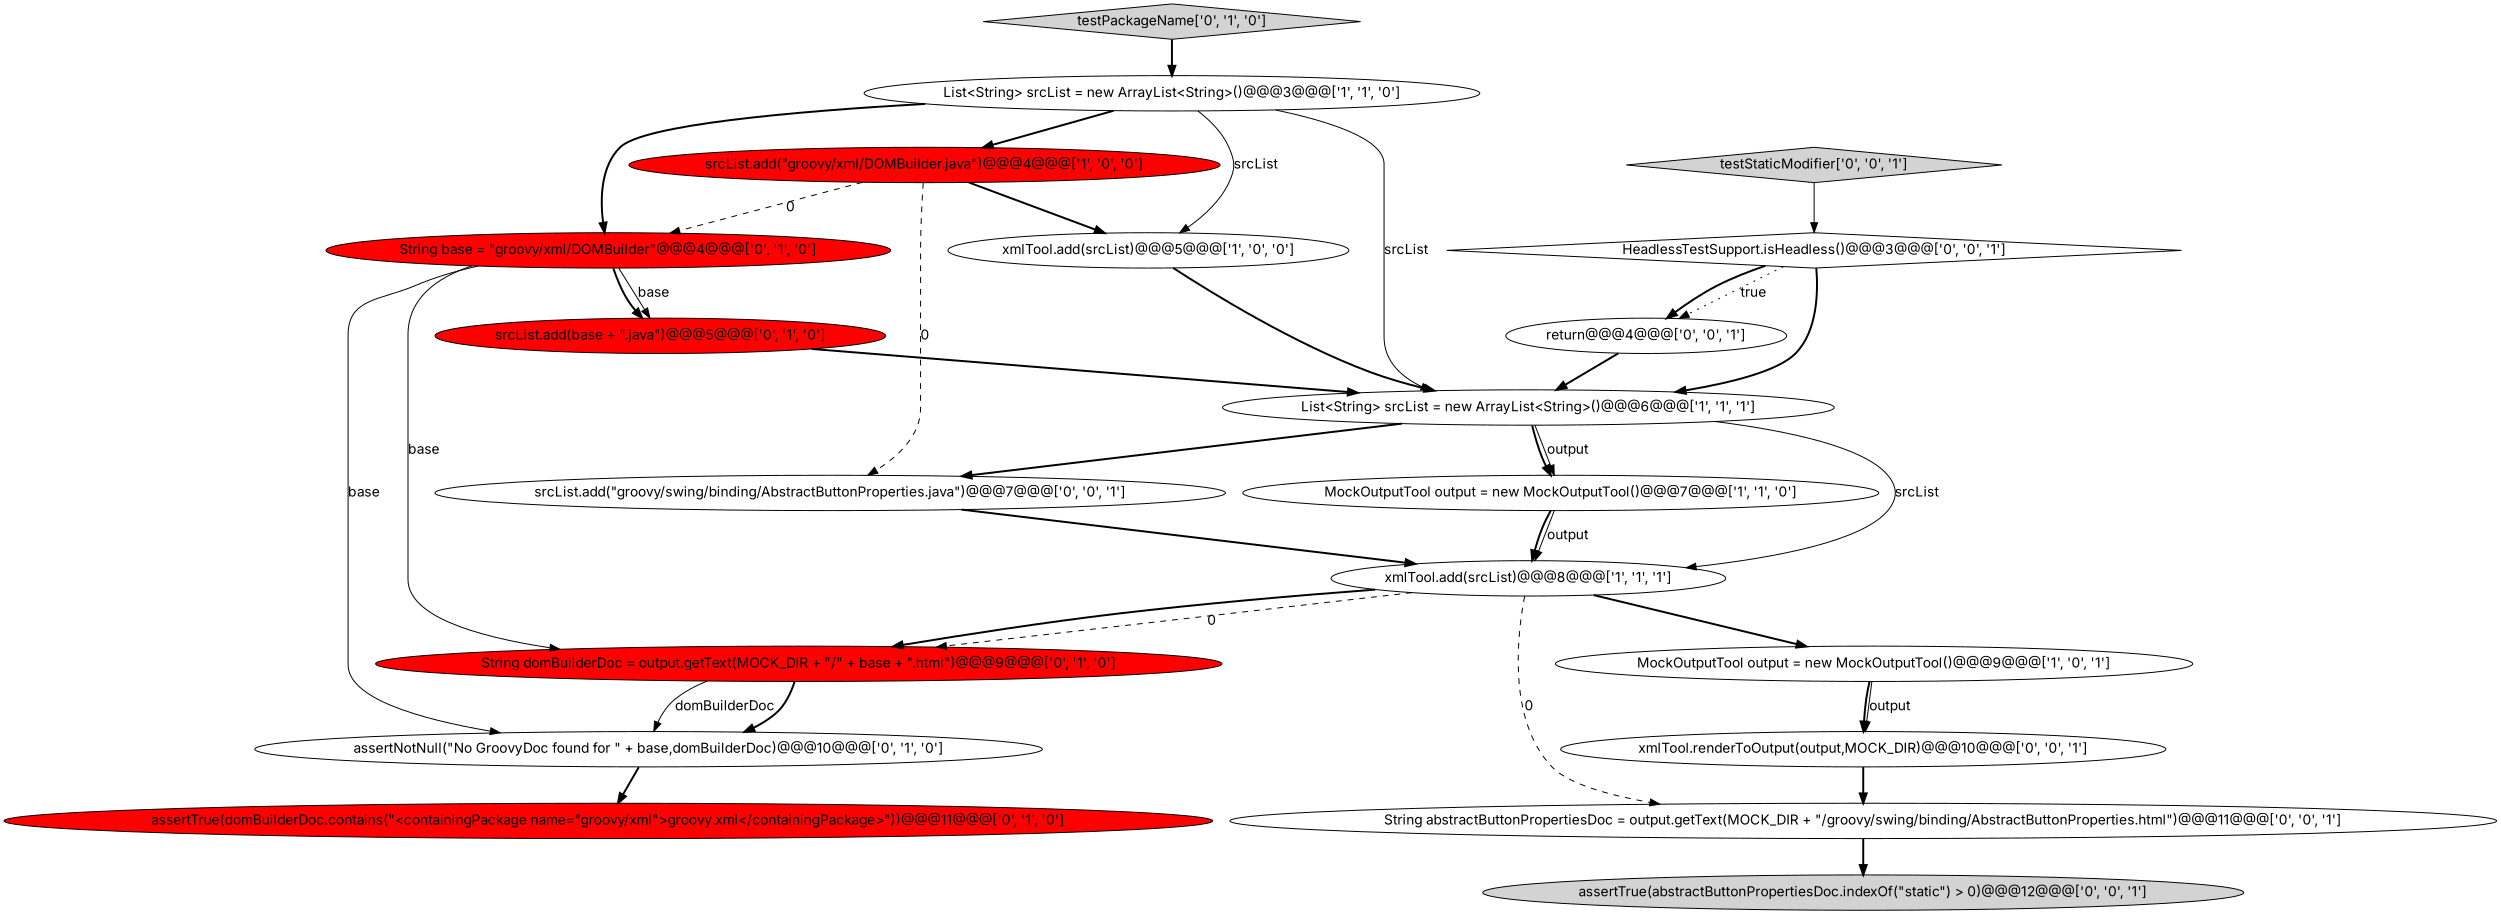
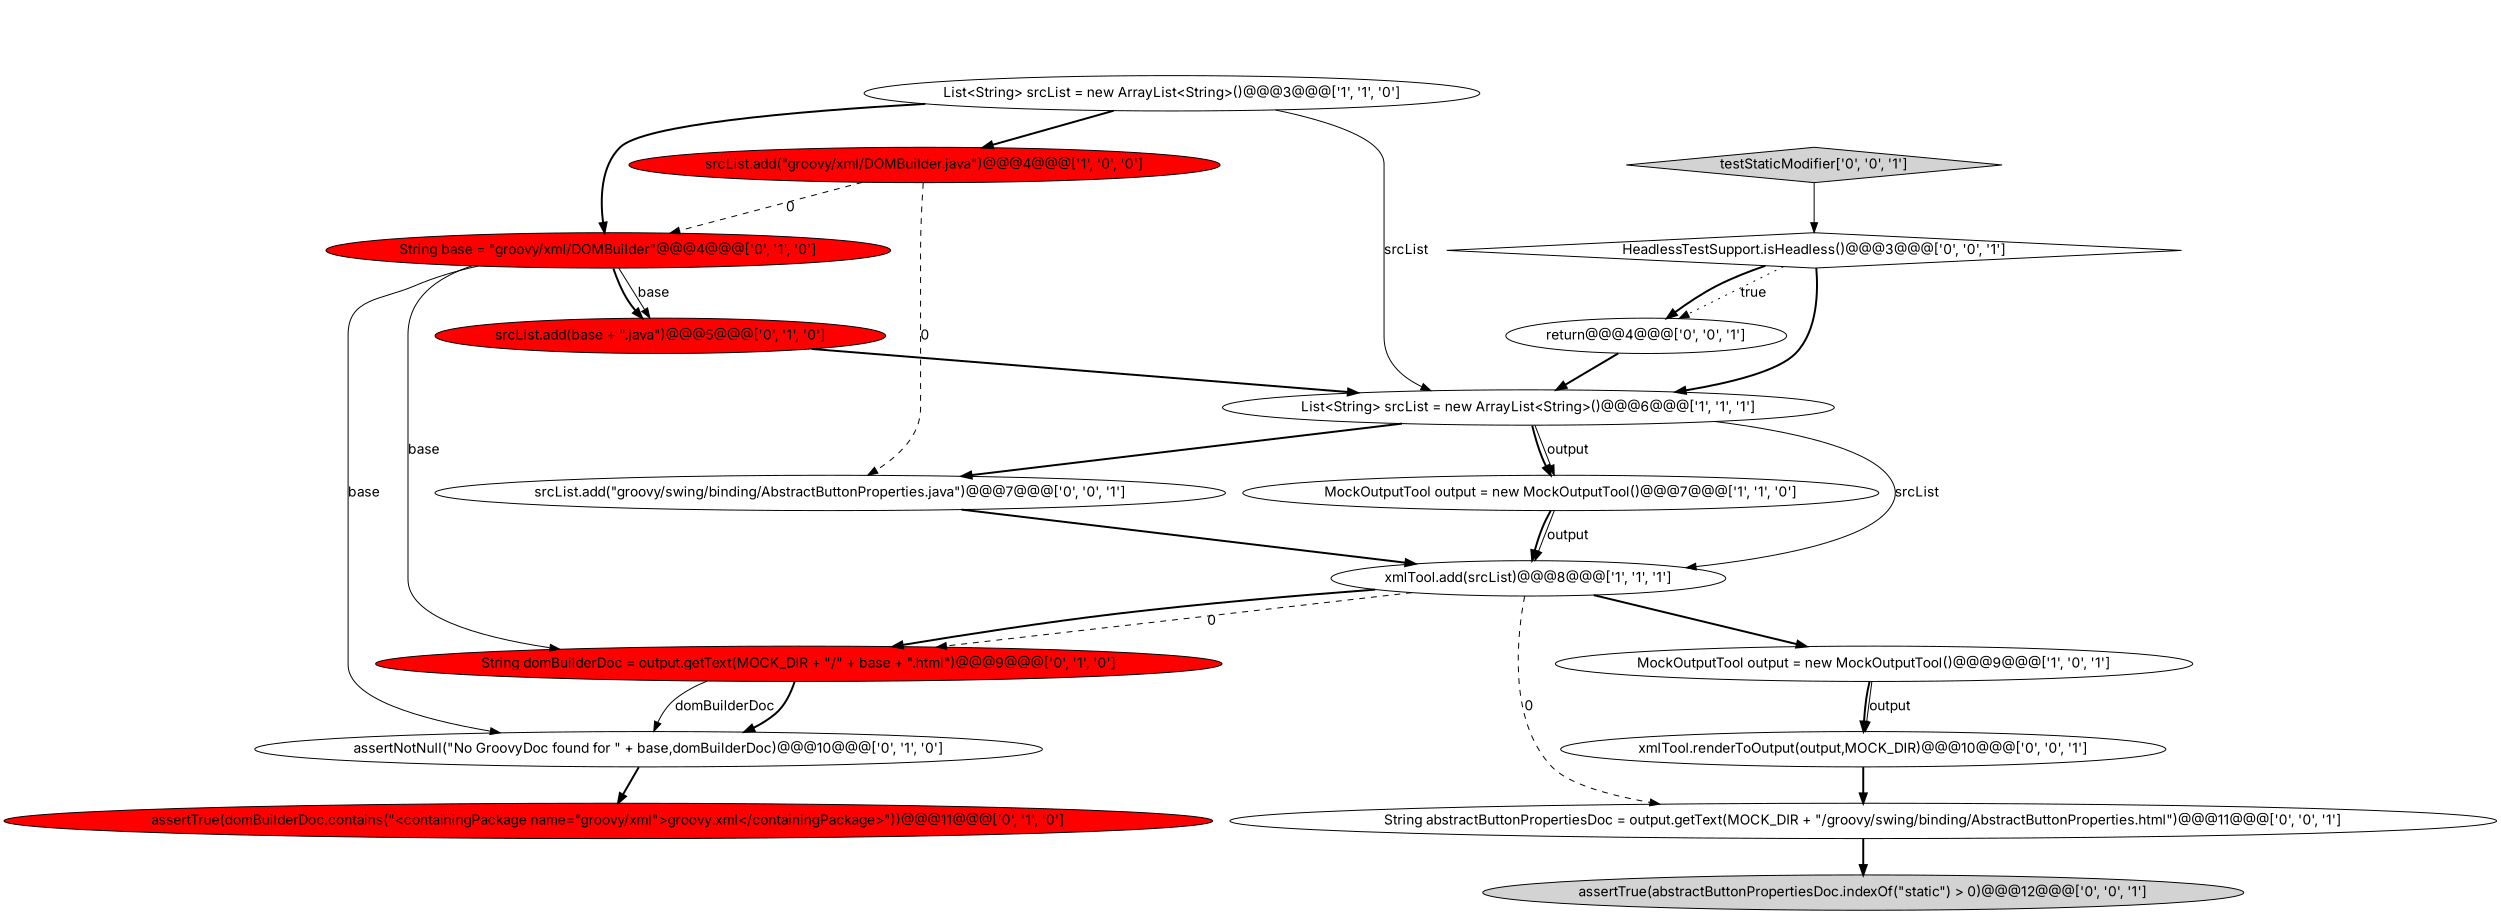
node "testPackageName['0', '1', '0']": removed
node "xmlTool.add(srcList)@@@5@@@['1', '0', '0']": removed
